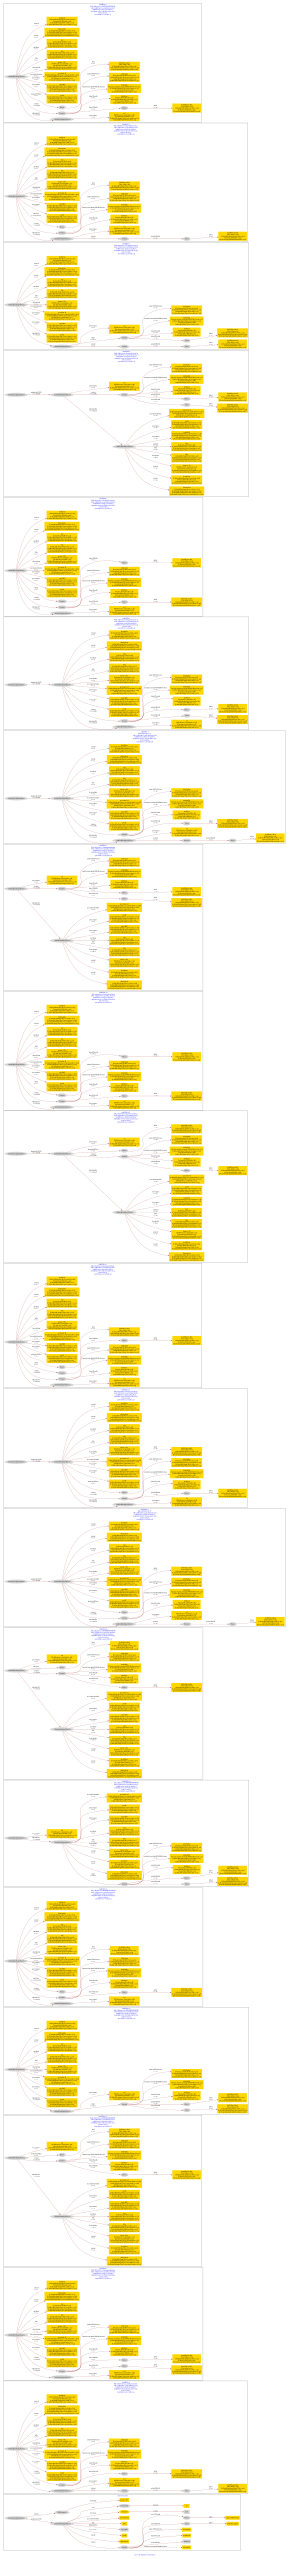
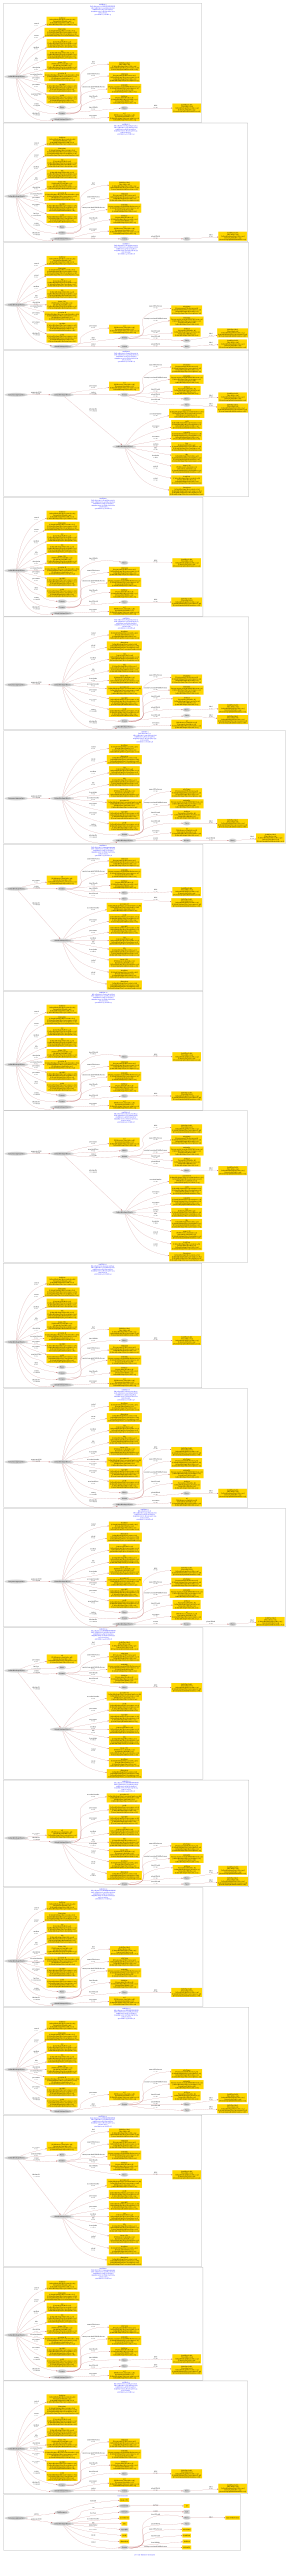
node "Concept1": fillcolor gold -> lightgray
node "birthPlaceLabel": removed
node "birthYear": fillcolor lightgray -> gold
